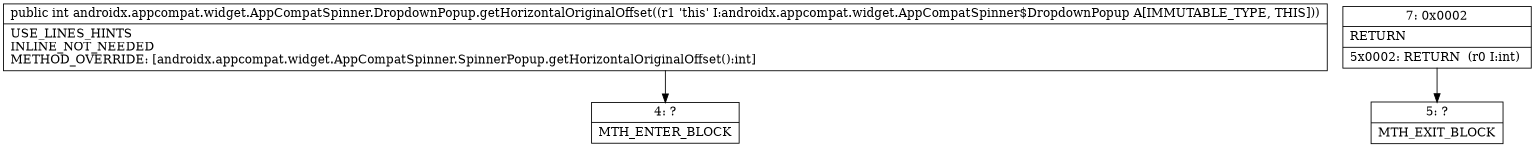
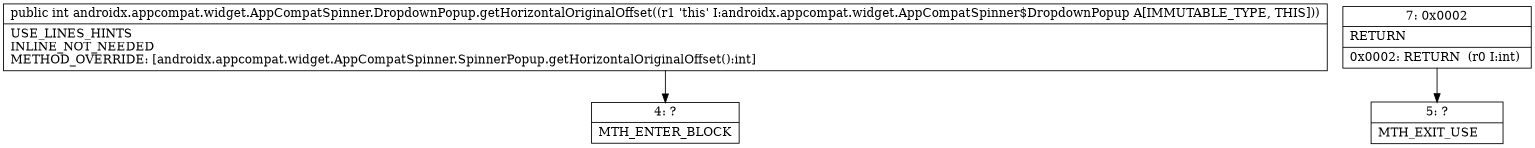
node "7: 0x0002": text "5x0002: RETURN  (r0 I:int)" -> "0x0002: RETURN  (r0 I:int)"
node "5: ?": text "MTH_EXIT_BLOCK" -> "MTH_EXIT_USE"
